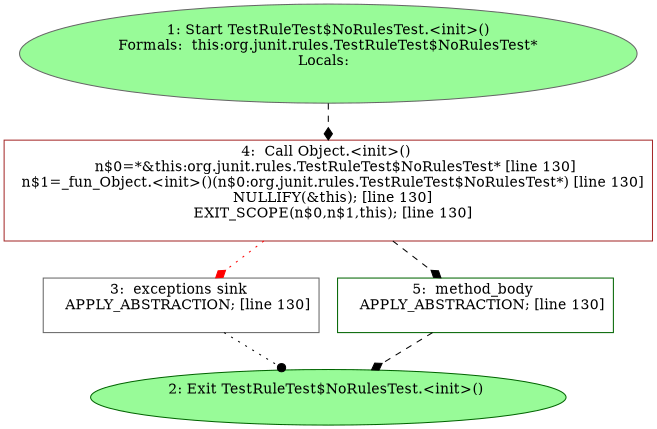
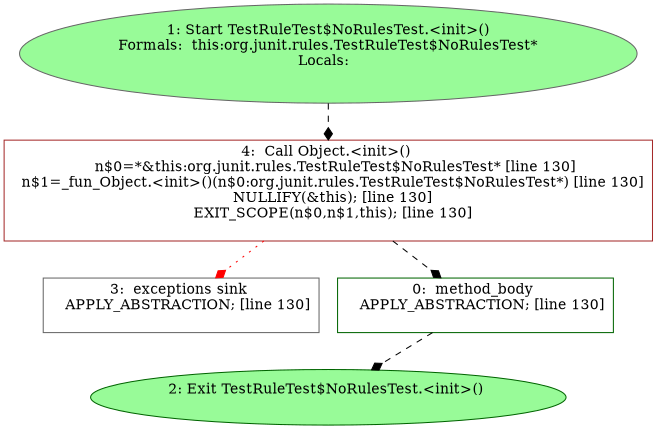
node "5:  method_body APPLY_ABSTRACTION; [line 130]": label "5:  method_body APPLY_ABSTRACTION; [line 130]" -> "0:  method_body APPLY_ABSTRACTION; [line 130]"
edge "3:  exceptions sink APPLY_ABSTRACTION; [line 130]" -> "2: Exit TestRuleTest$NoRulesTest.<init>()": removed
